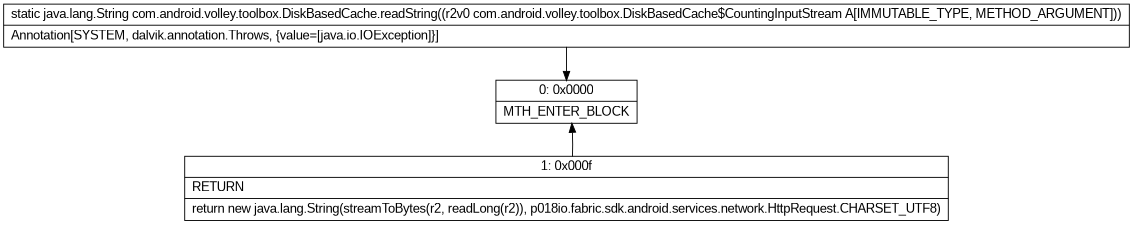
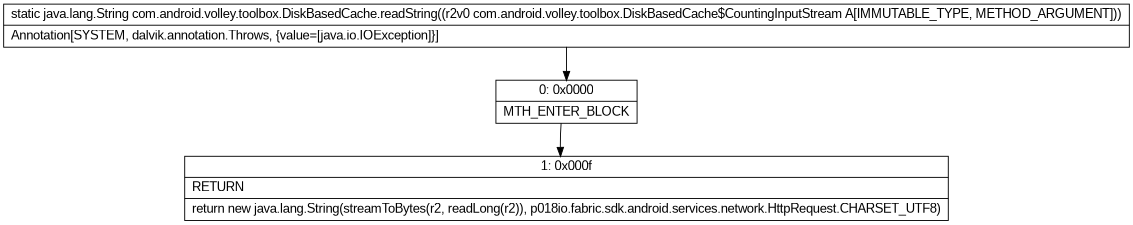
edge "1: 0x000f" -> "0: 0x0000": reversed
